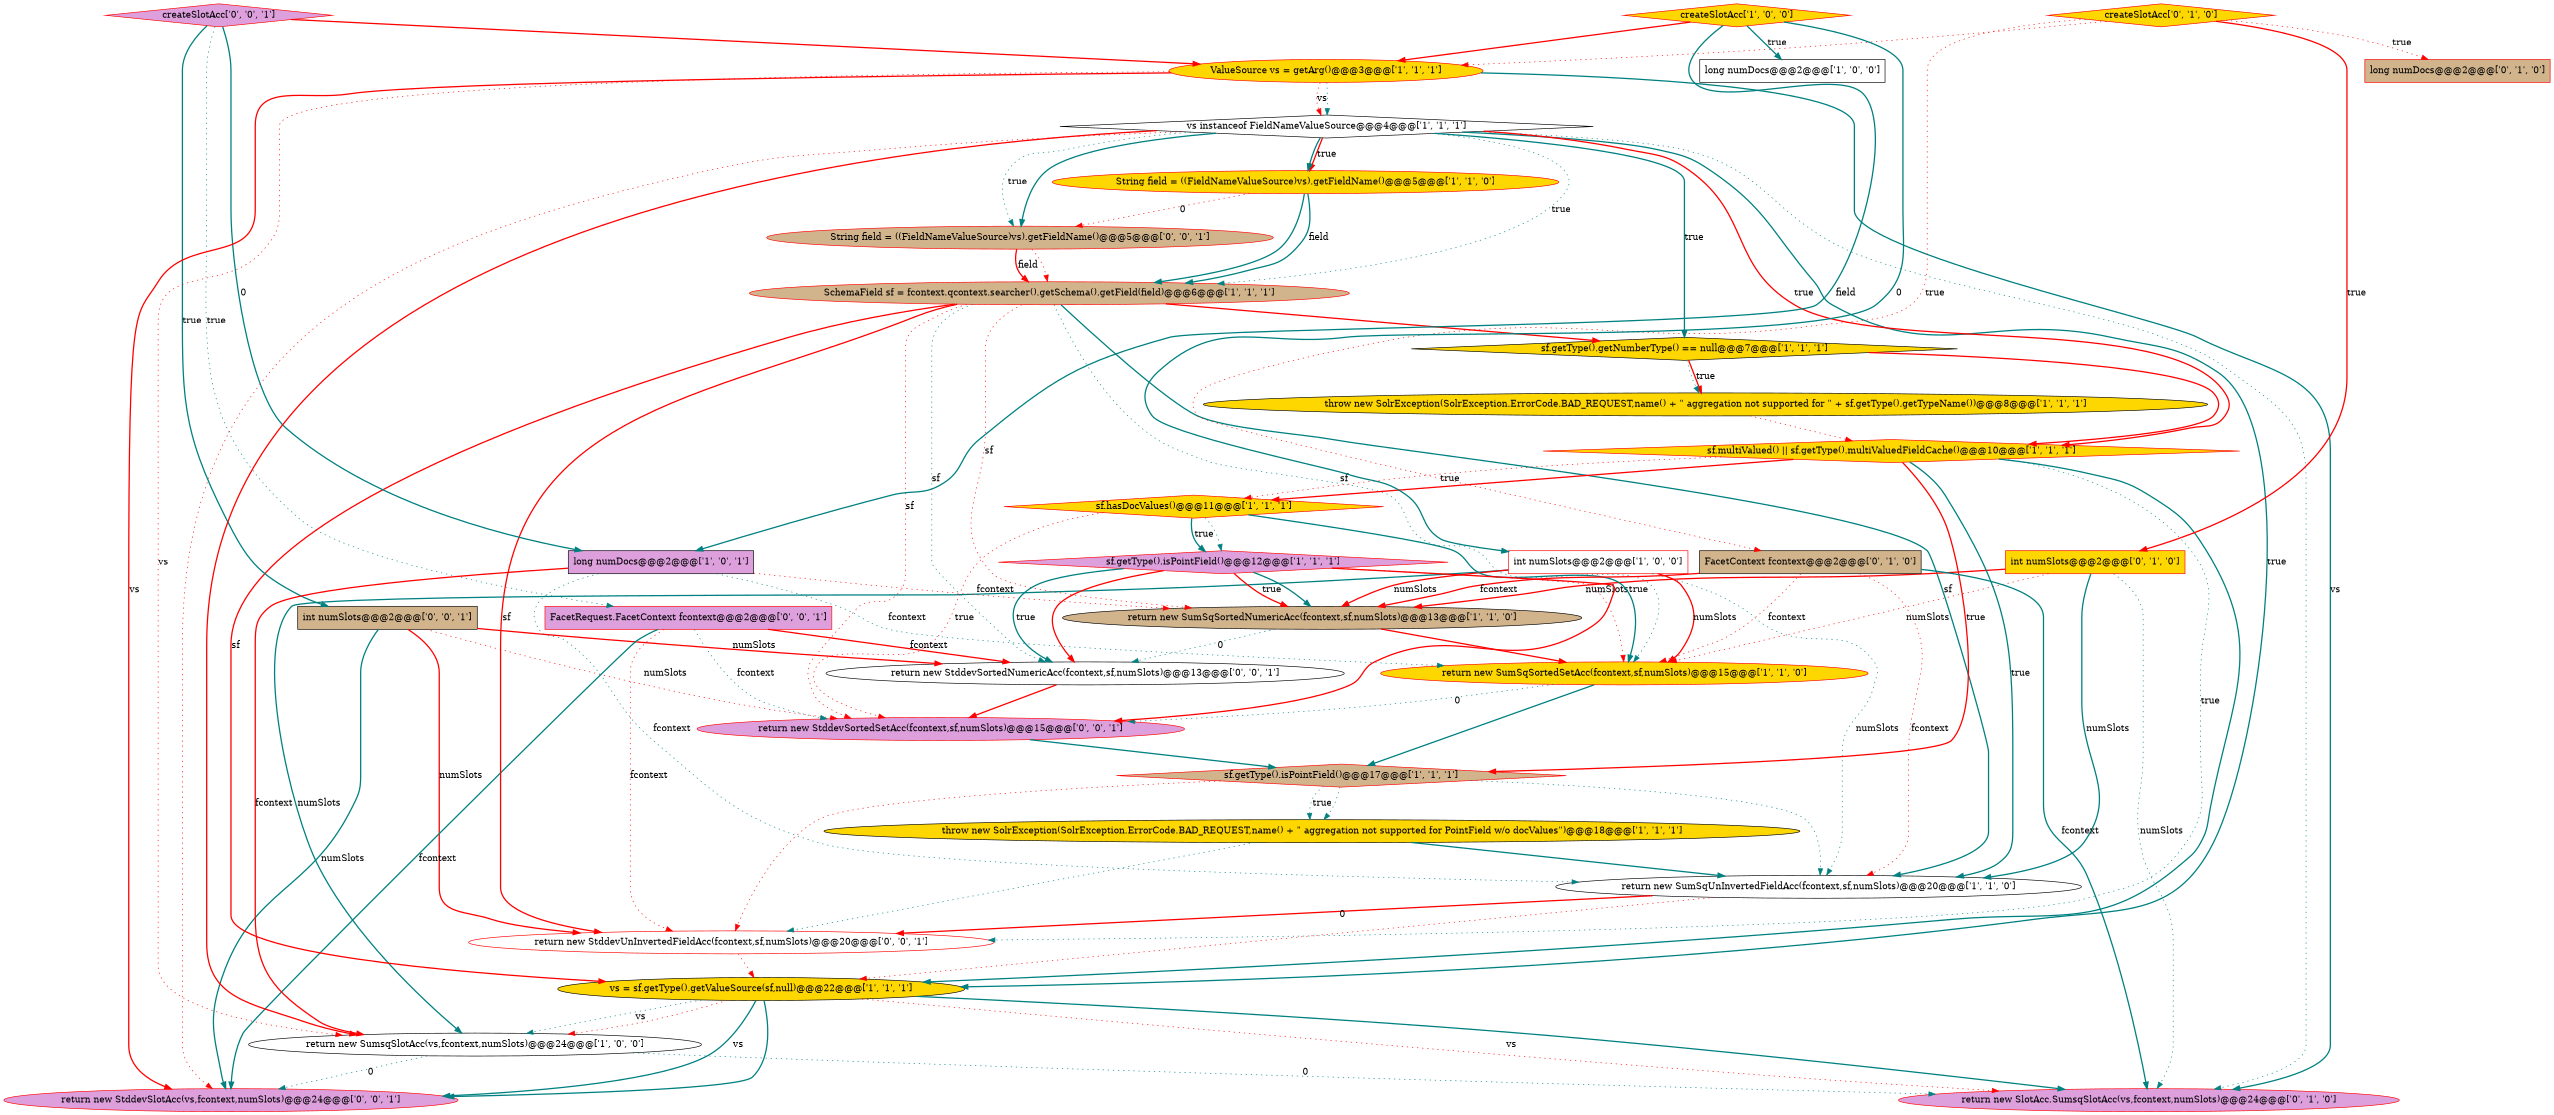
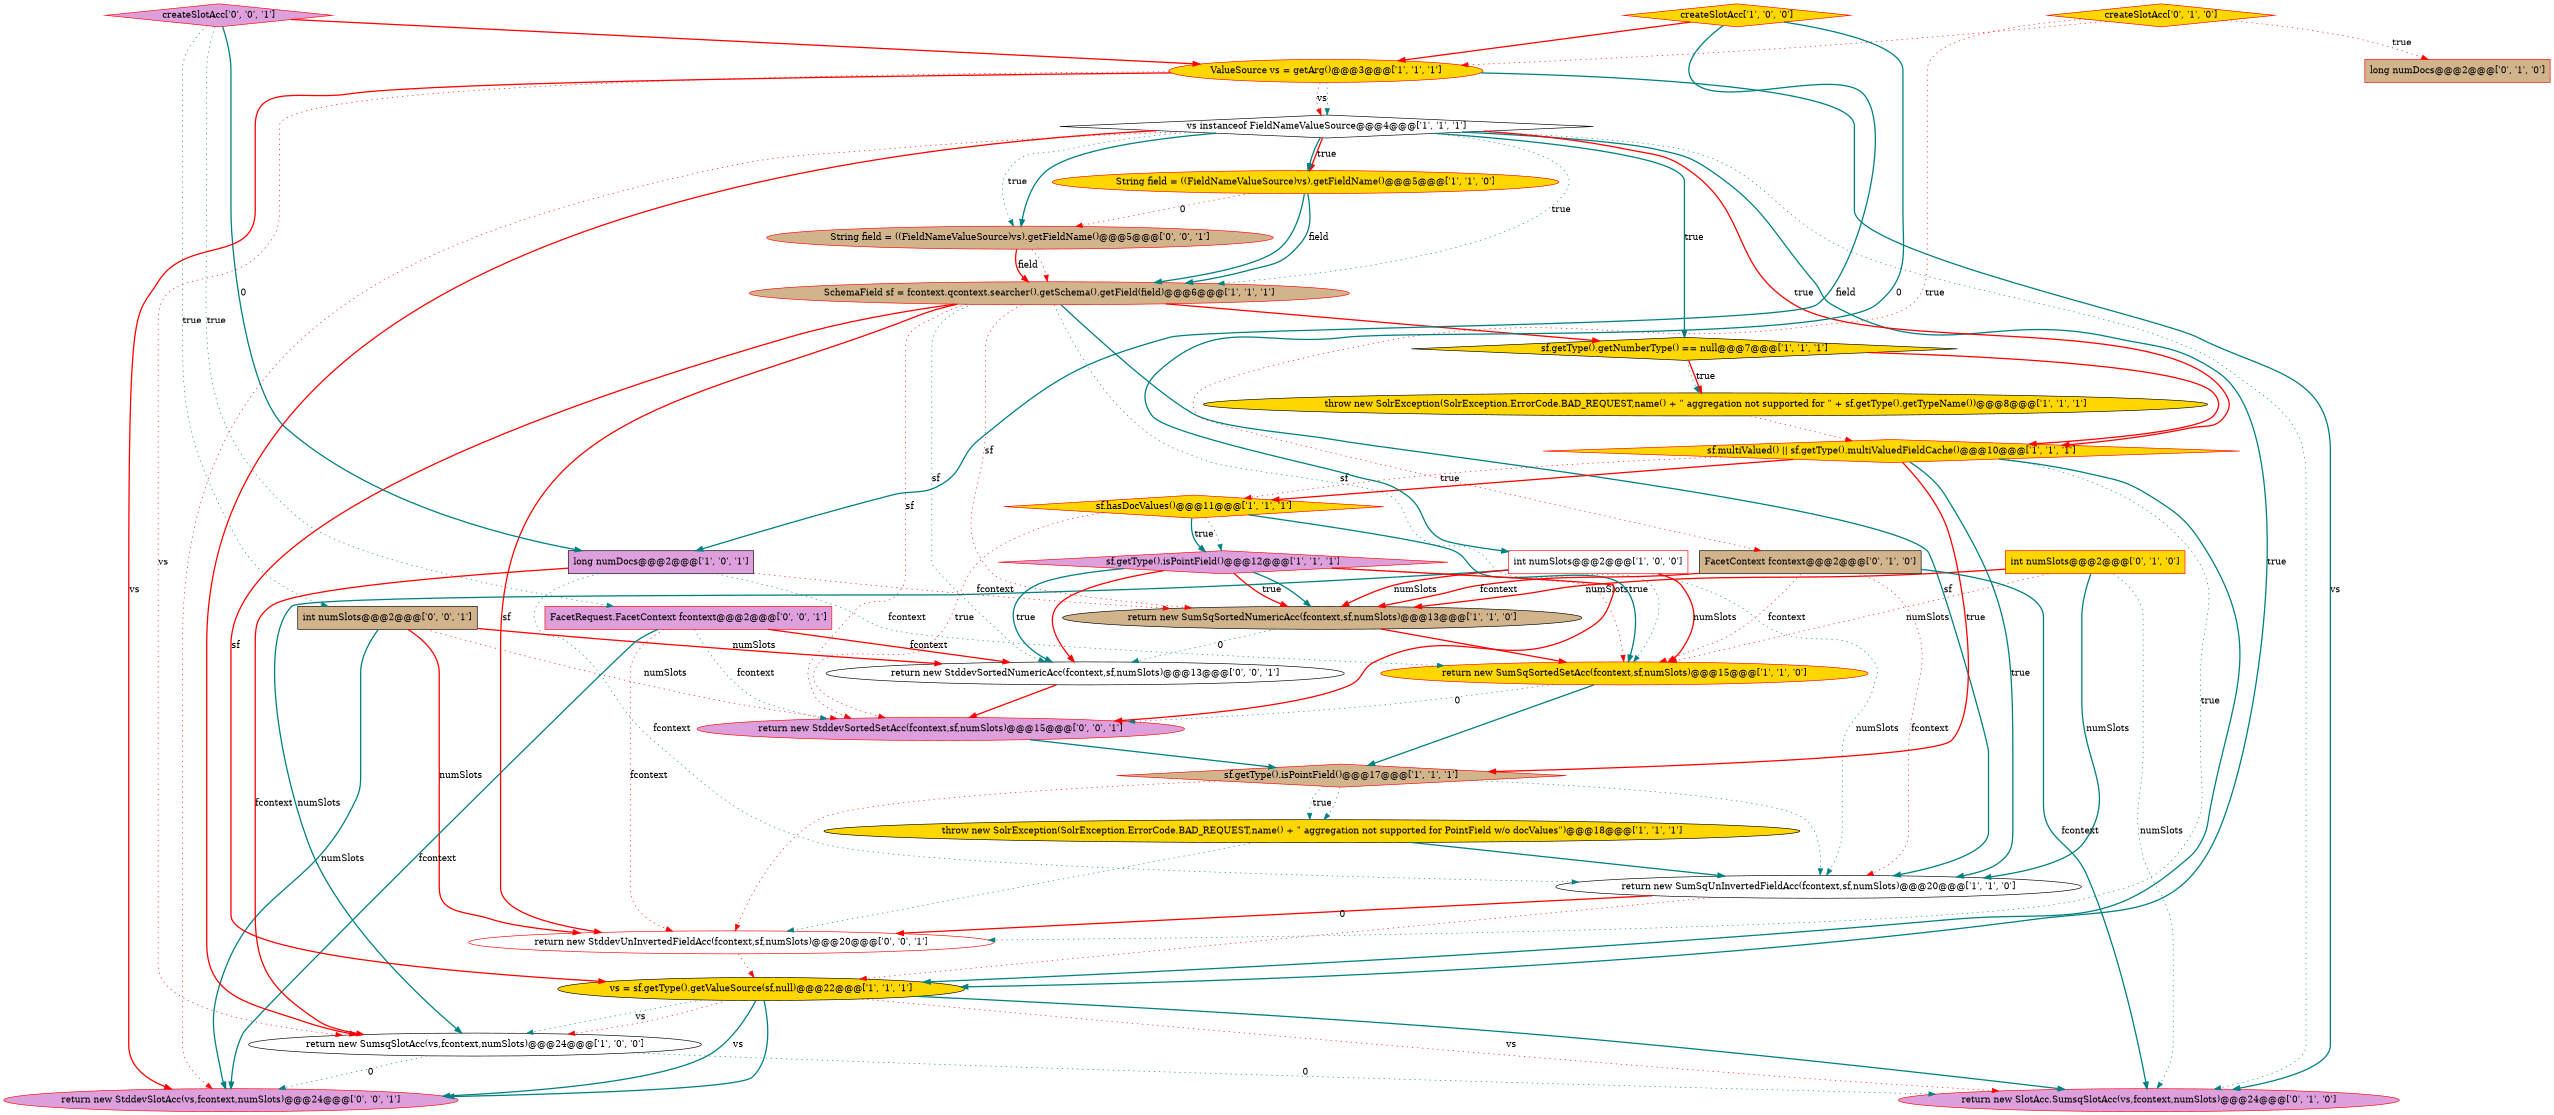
node "long numDocs@@@2@@@['1', '0', '0']": removed
edge "createSlotAcc['0', '1', '0']" -> "int numSlots@@@2@@@['0', '1', '0']": removed, label "true"
edge "createSlotAcc['0', '0', '1']" -> "int numSlots@@@2@@@['0', '0', '1']": style bold -> dotted
